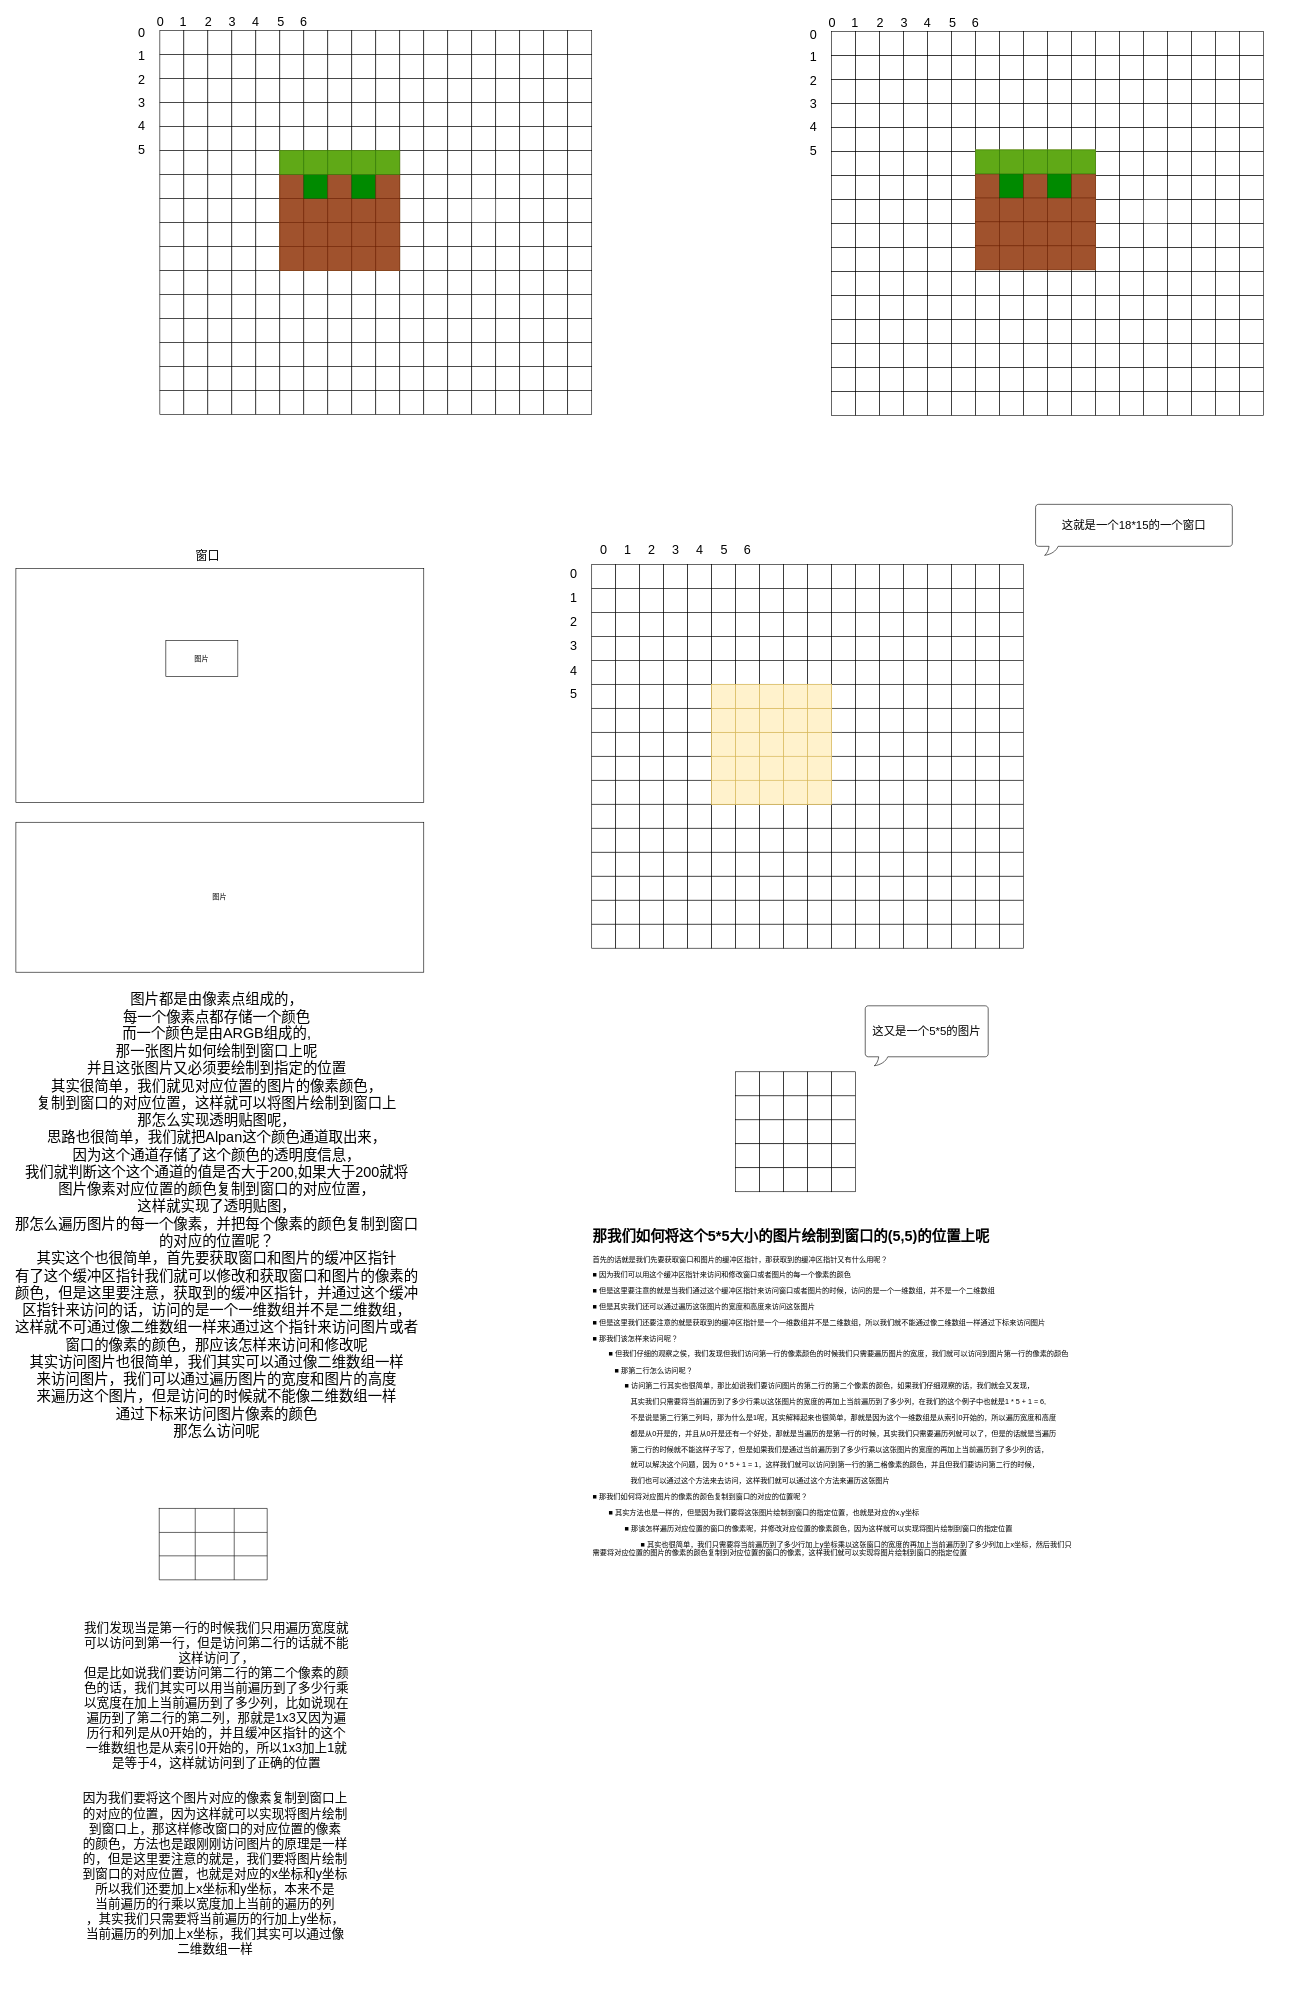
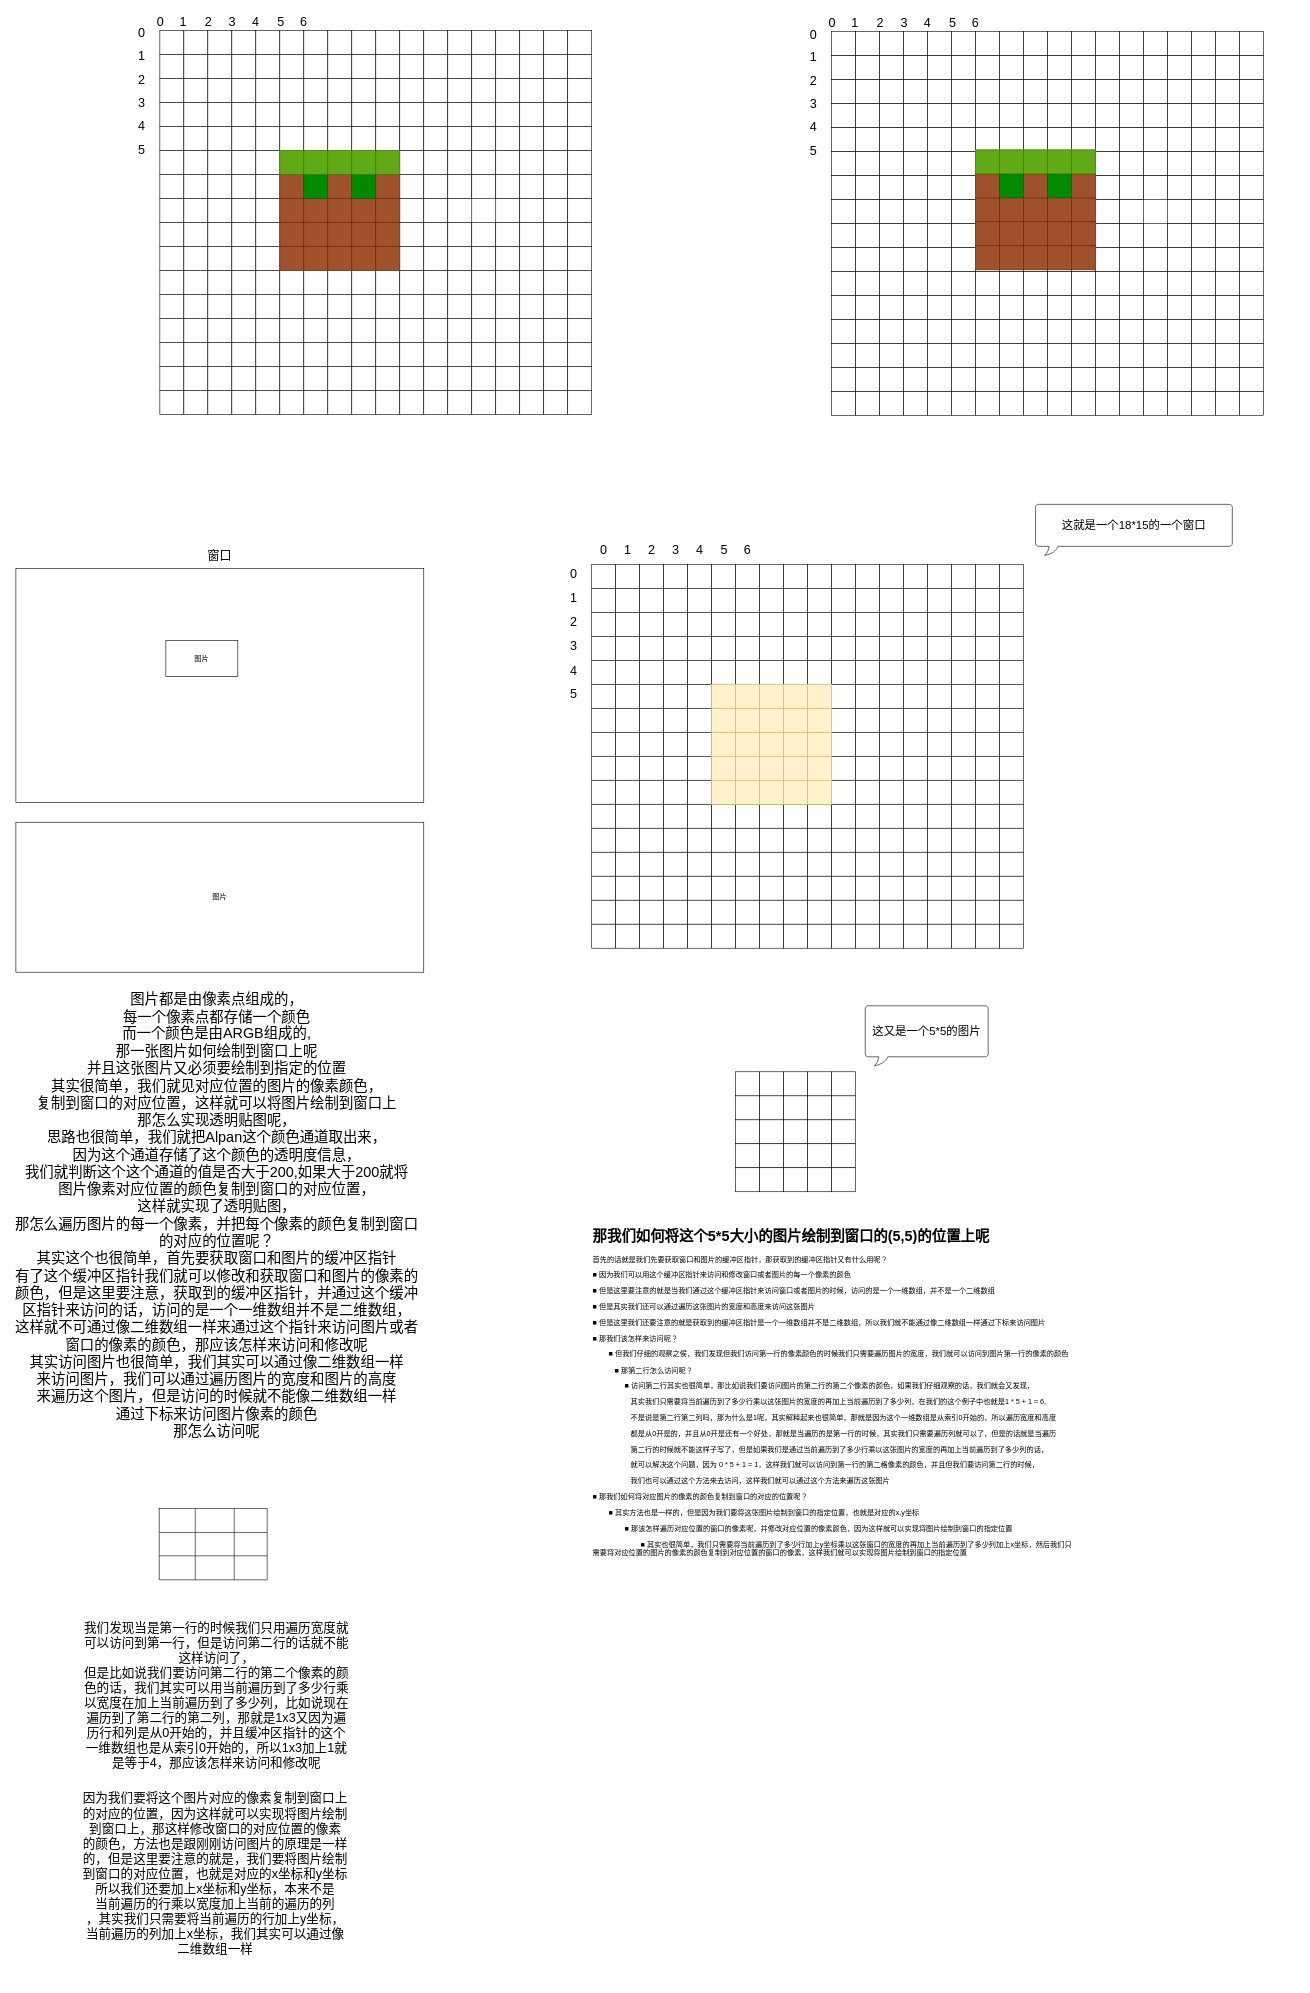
node "窗口": moved (208, 555) -> (220, 555)
node "我们发现当是第一行的时候我们只用遍历宽度就可以访问到第一行，但是访问第二行的话就不能这样访问了， 但是比如说我们要访问第二行的第二个像素的颜色的话，我们其实可以用当前遍历到了多少行乘以宽度在加上当前遍历到了多少列，比如说现在遍历到了第二行的第二列，那就是1x3又因为遍历行和列是从0开始的，并且缓冲区指针的这个一维数组也是从索引0开始的，所以1x3加上1就是等于4，这样就访问到了正确的位置": label "我们发现当是第一行的时候我们只用遍历宽度就可以访问到第一行，但是访问第二行的话就不能这样访问了， 但是比如说我们要访问第二行的第二个像素的颜色的话，我们其实可以用当前遍历到了多少行乘以宽度在加上当前遍历到了多少列，比如说现在遍历到了第二行的第二列，那就是1x3又因为遍历行和列是从0开始的，并且缓冲区指针的这个一维数组也是从索引0开始的，所以1x3加上1就是等于4，这样就访问到了正确的位置" -> "我们发现当是第一行的时候我们只用遍历宽度就可以访问到第一行，但是访问第二行的话就不能这样访问了， 但是比如说我们要访问第二行的第二个像素的颜色的话，我们其实可以用当前遍历到了多少行乘以宽度在加上当前遍历到了多少列，比如说现在遍历到了第二行的第二列，那就是1x3又因为遍历行和列是从0开始的，并且缓冲区指针的这个一维数组也是从索引0开始的，所以1x3加上1就是等于4，那应该怎样来访问和修改呢"
